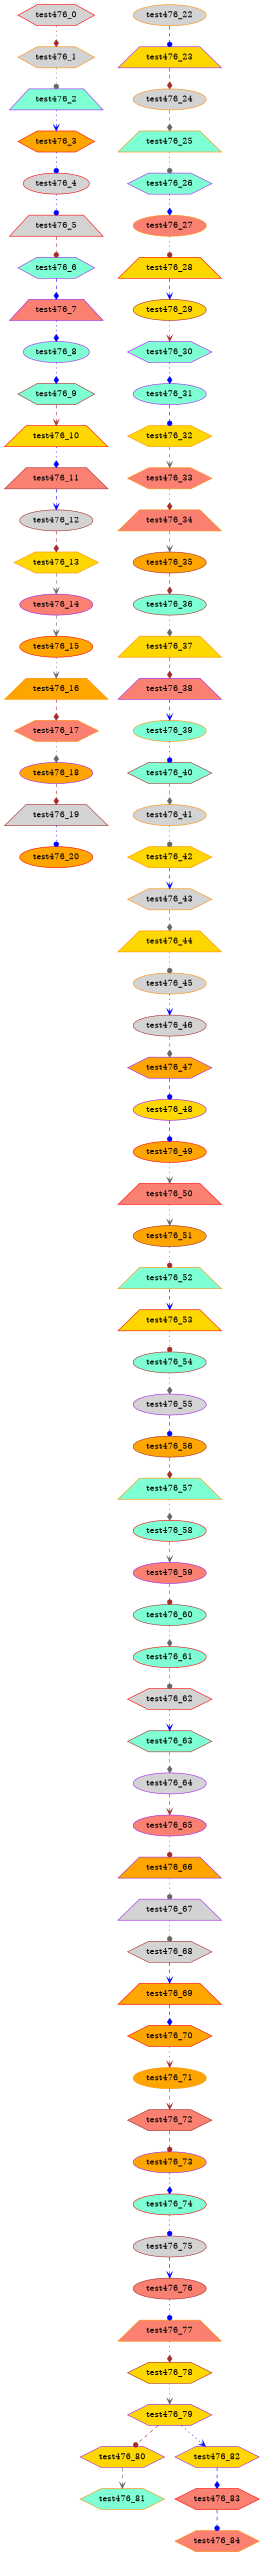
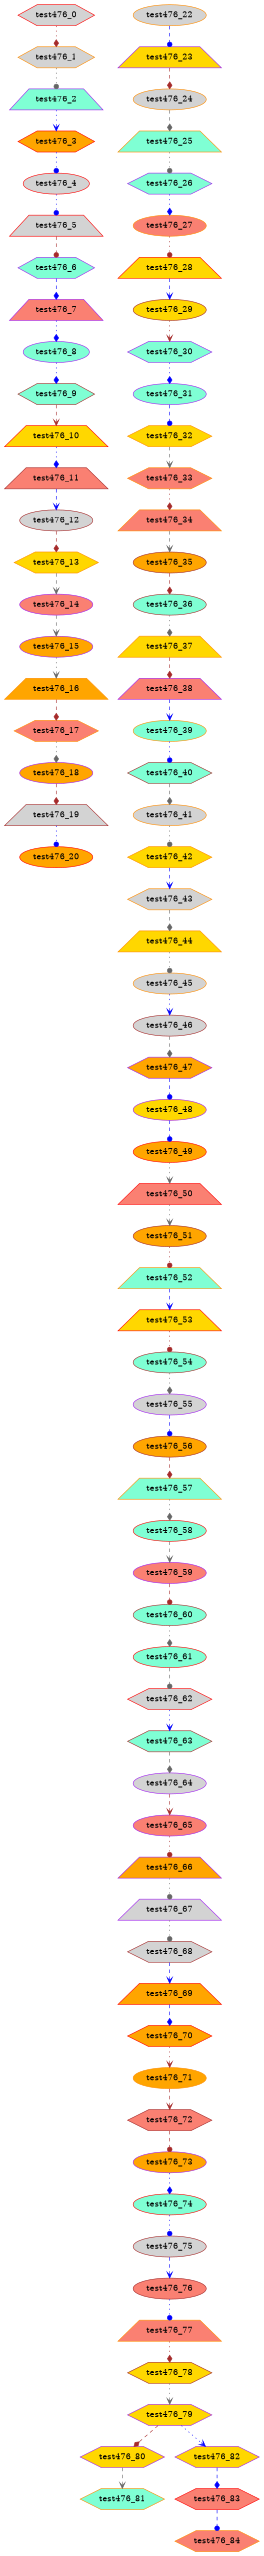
node "test476_15": color red -> purple
edge "test476_79" -> "test476_80": arrowhead dot -> diamond
